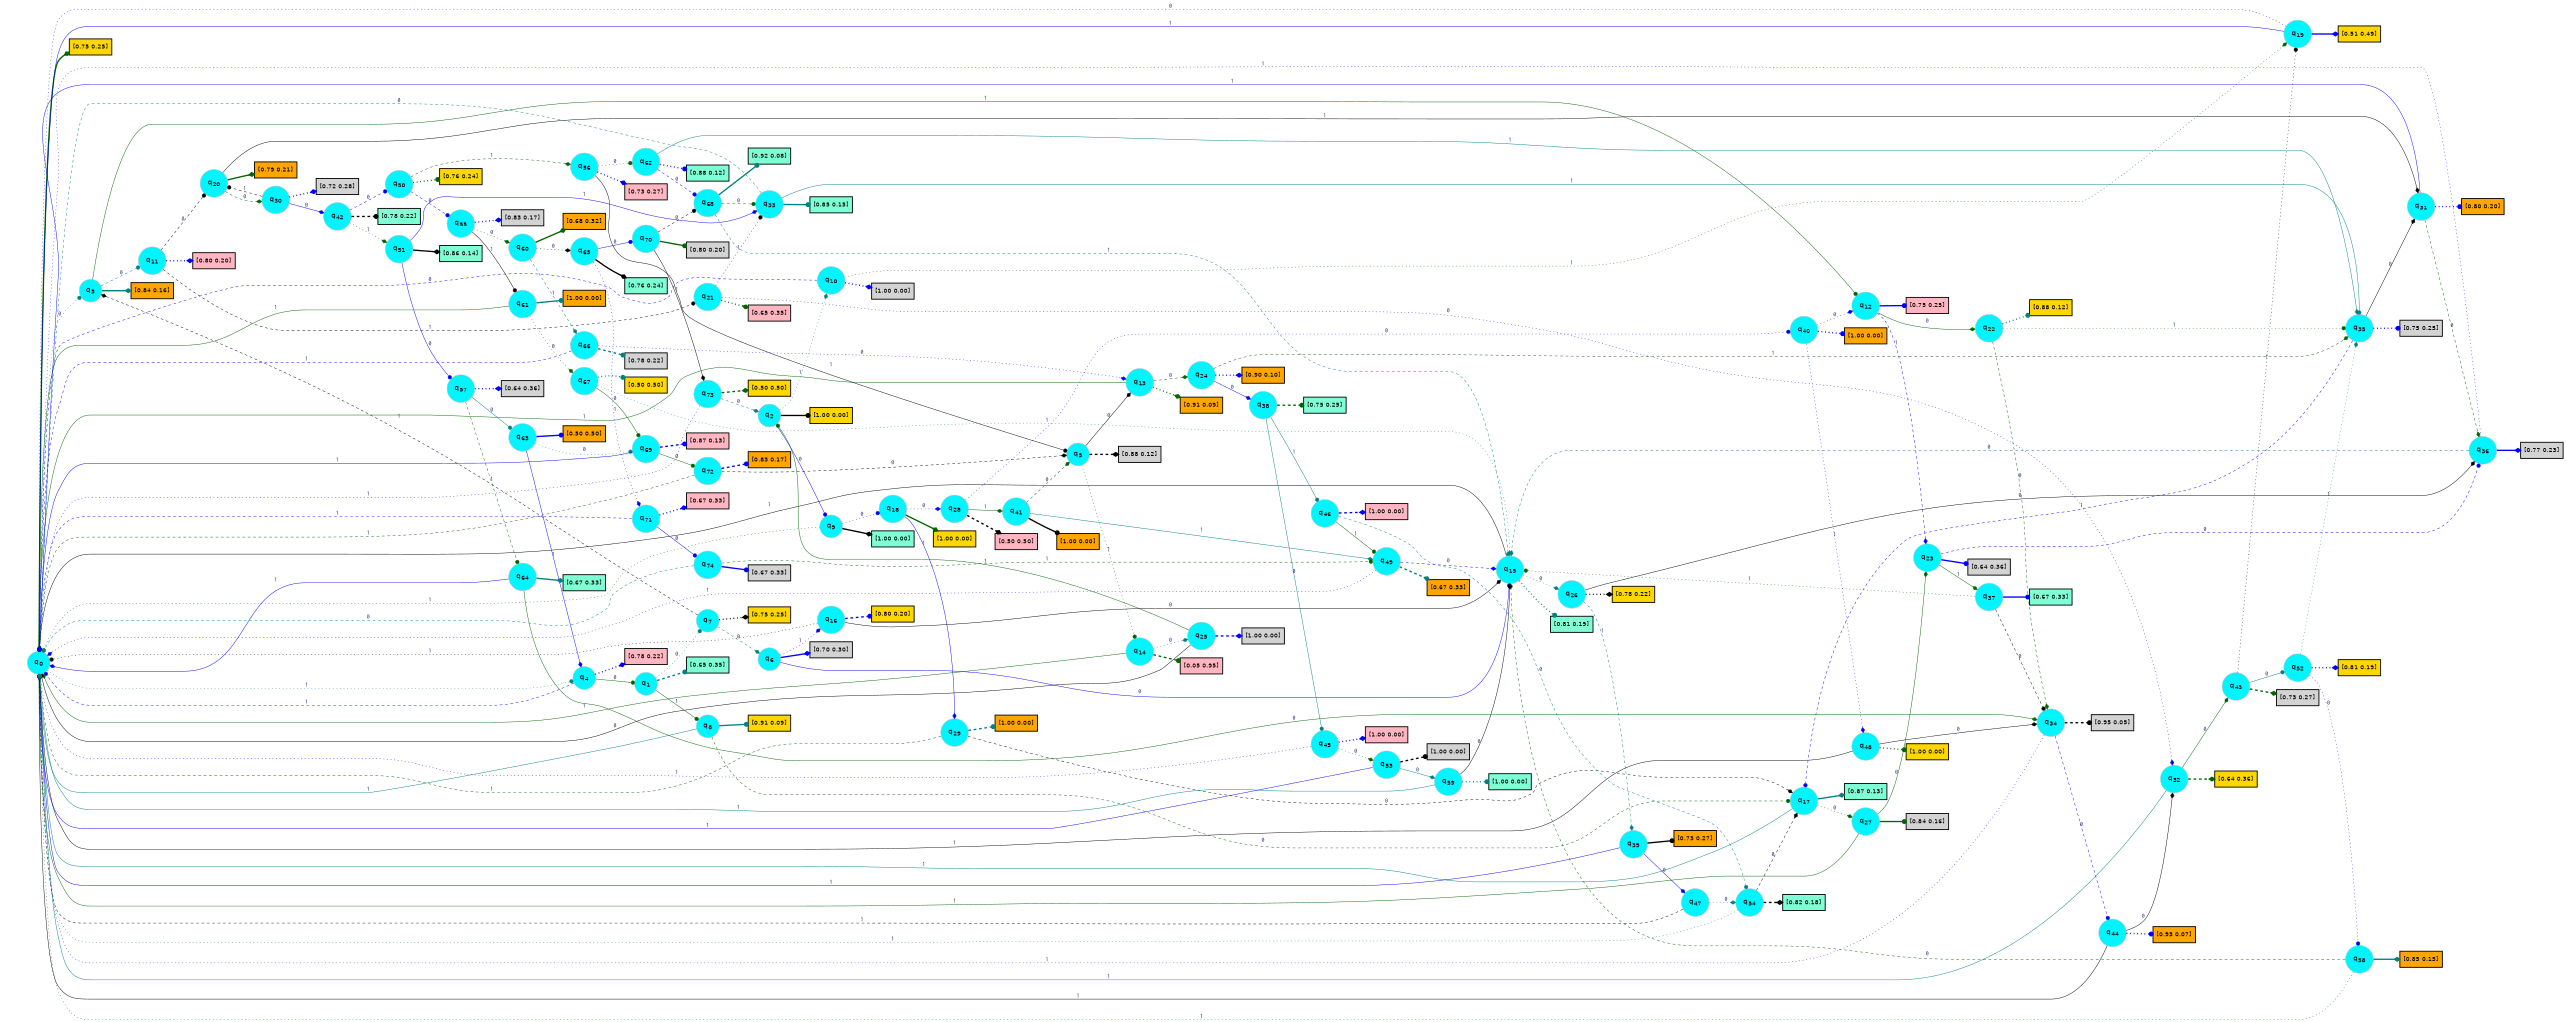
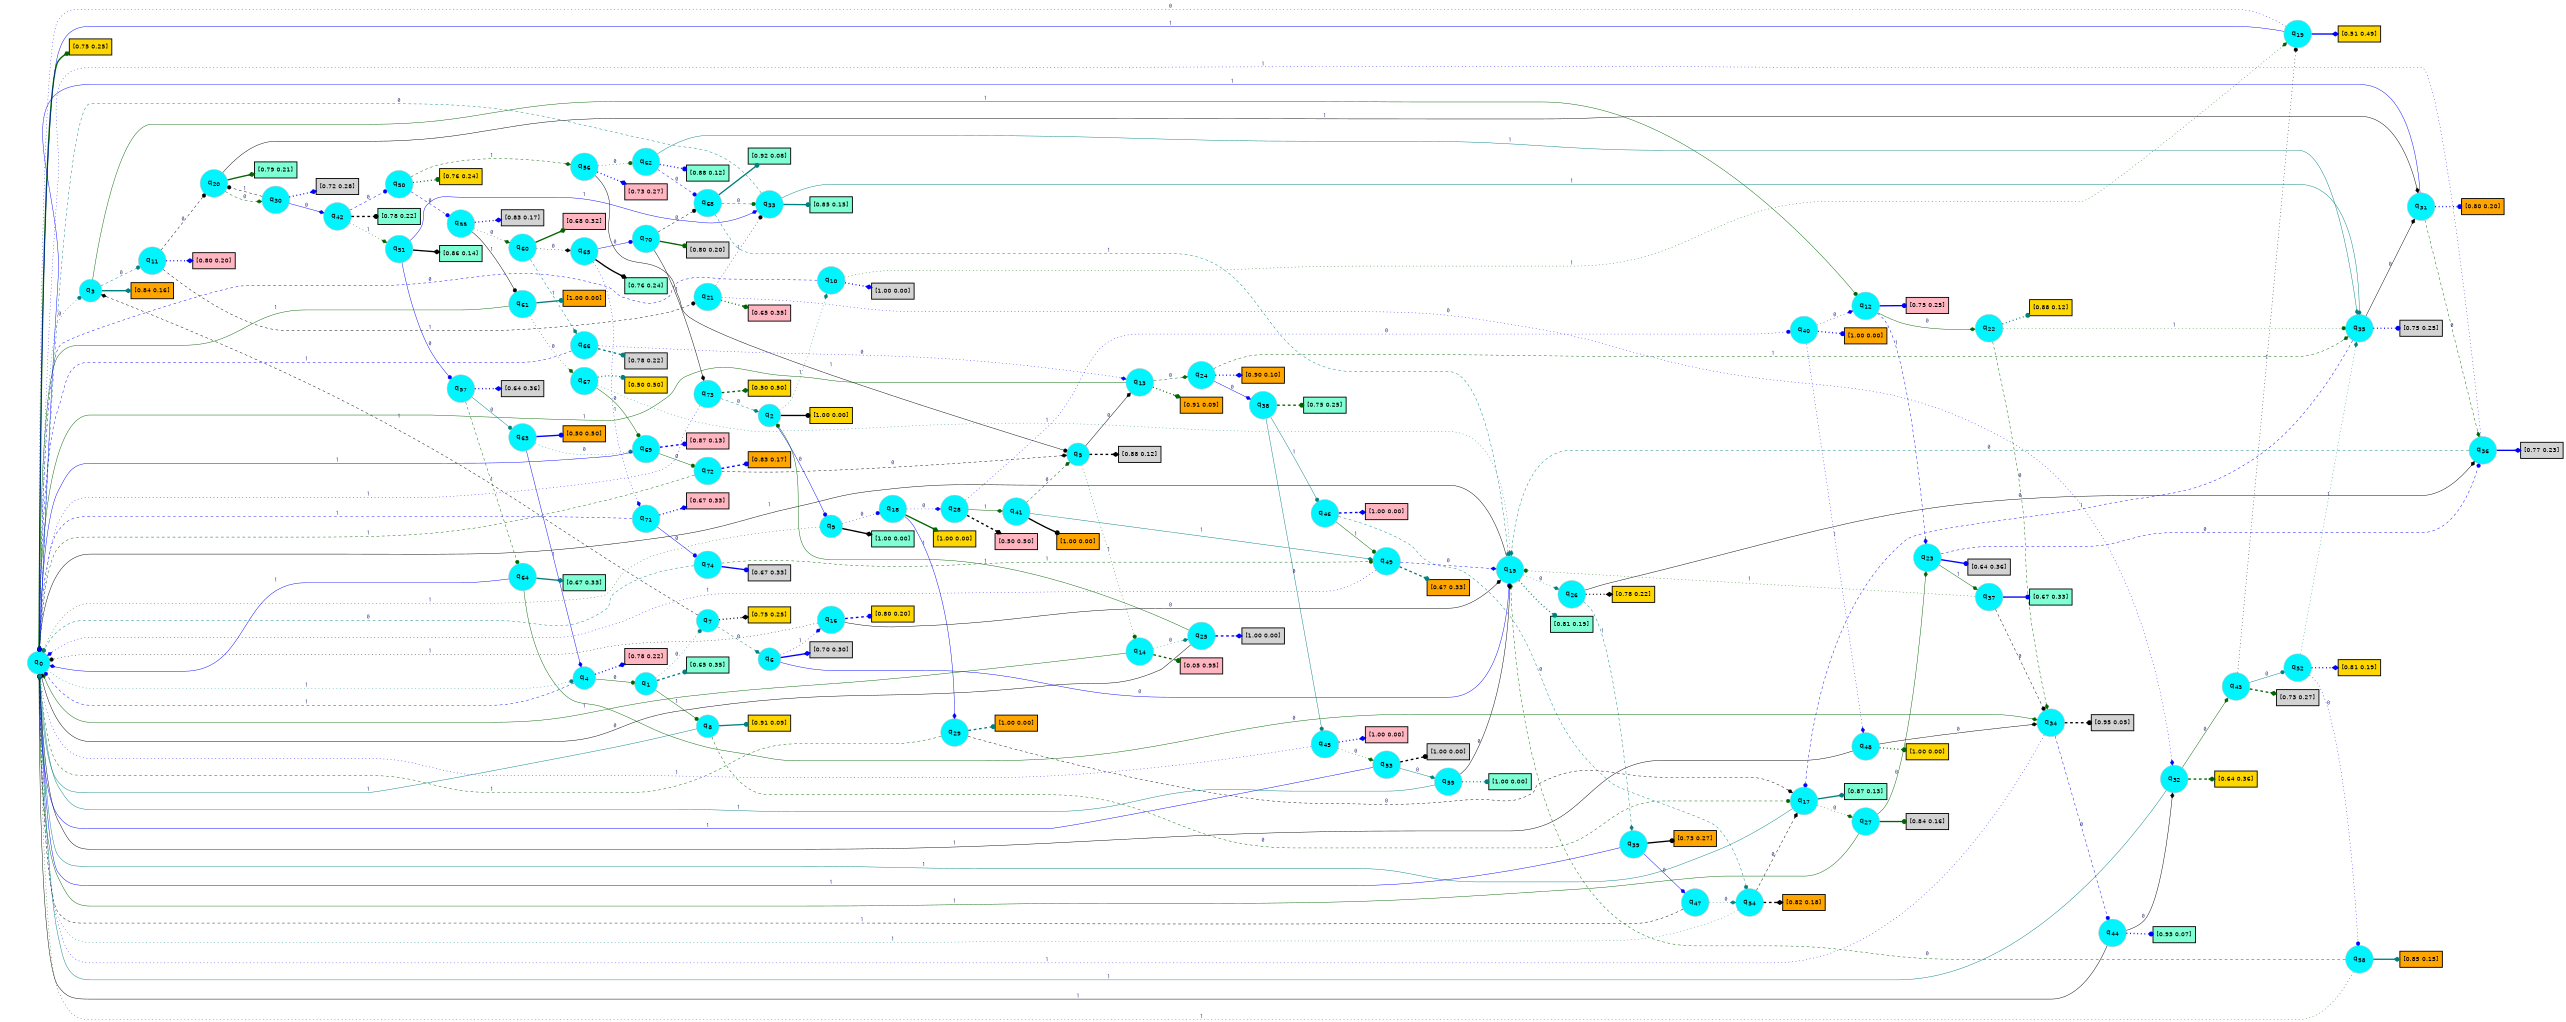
node "[0.79 0.21]": fillcolor orange -> aquamarine
node "[0.68 0.32]": fillcolor orange -> lightpink
node "[0.82 0.18]": fillcolor aquamarine -> orange
node "[0.93 0.07]": fillcolor orange -> aquamarine
